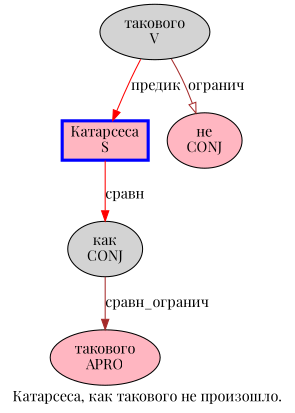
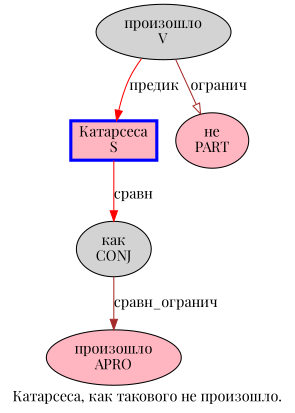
node "такового V": label "такового V" -> "произошло V"
node "не CONJ": label "не CONJ" -> "не PART"
node "такового APRO": label "такового APRO" -> "произошло APRO"
